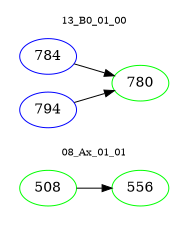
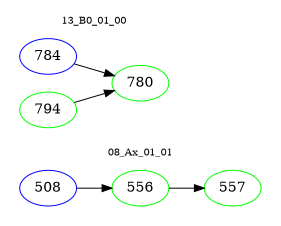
node "794": color blue -> green
node "508": color green -> blue
node "557": added
